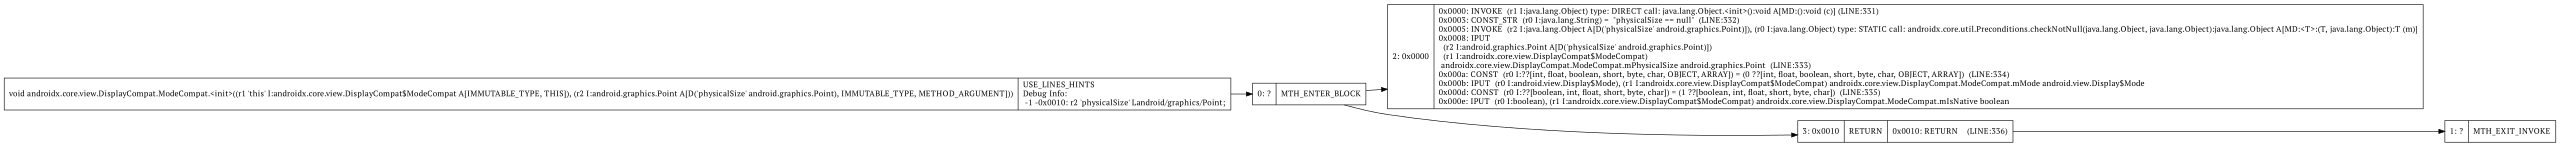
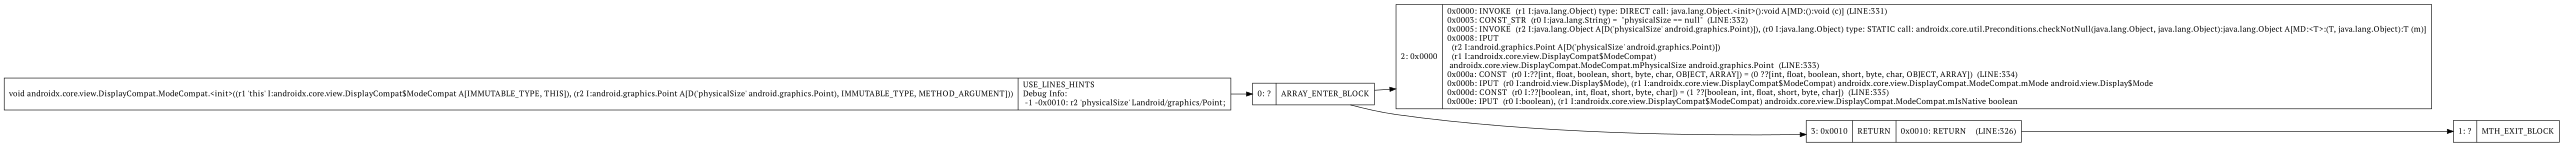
node "0: ?": text "MTH_ENTER_BLOCK" -> "ARRAY_ENTER_BLOCK"
node "3: 0x0010": text "0x0010: RETURN    (LINE:336)" -> "0x0010: RETURN    (LINE:326)"
node "1: ?": text "MTH_EXIT_INVOKE" -> "MTH_EXIT_BLOCK"
